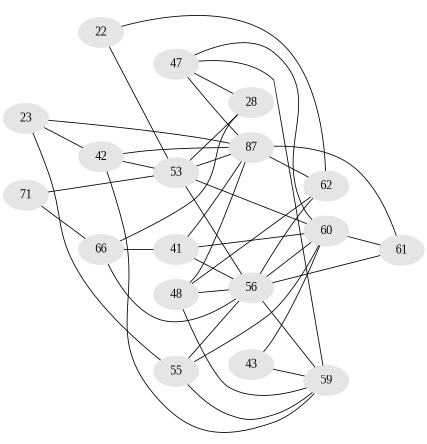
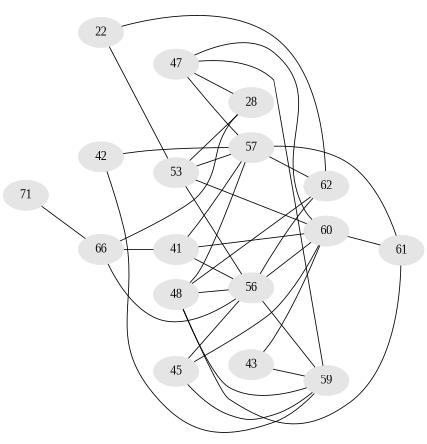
node "23": removed
node "87": label "87" -> "57"
edge "42" -- "53": removed
edge "53" -- "71": removed
edge "61" -- "56": now "61" -- "48"
node "55": label "55" -> "45"
